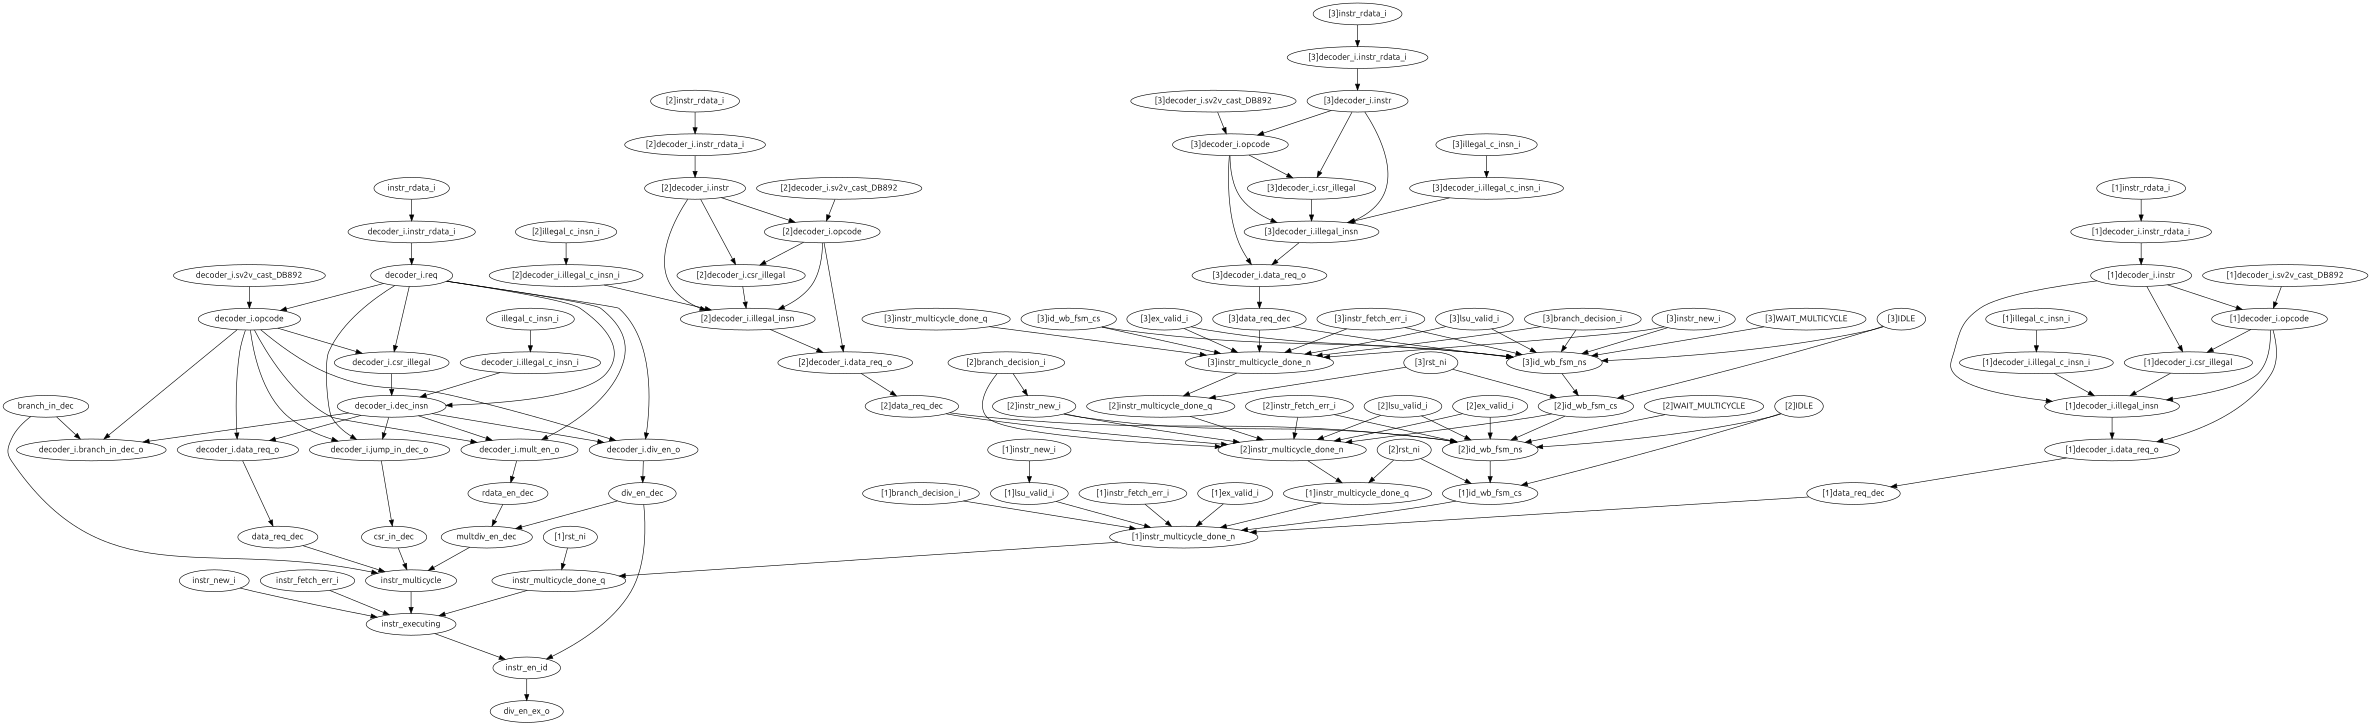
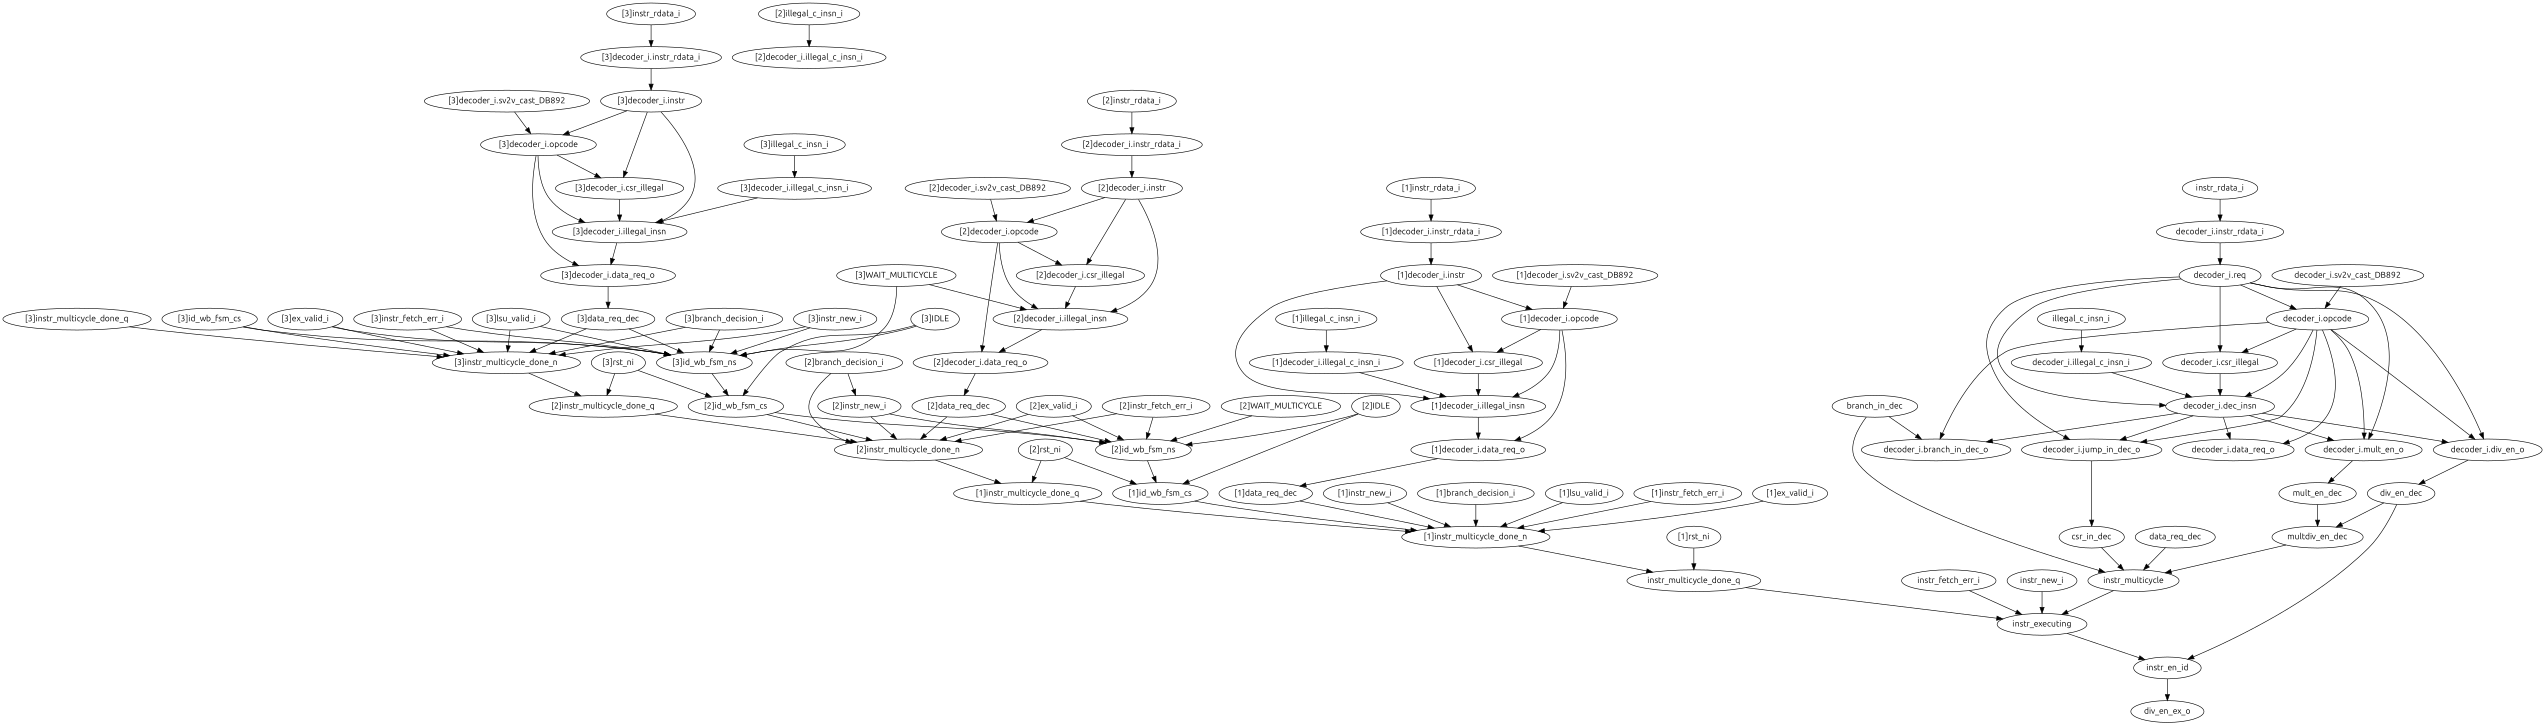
edge "[2]decoder_i.illegal_c_insn_i" -> "[2]decoder_i.illegal_insn": now "[3]WAIT_MULTICYCLE" -> "[2]decoder_i.illegal_insn"
edge "decoder_i.opcode" -> "decoder_i.dec_insn": added
node "[2]lsu_valid_i": removed
edge "[1]instr_new_i" -> "[1]lsu_valid_i": now "[1]instr_new_i" -> "[1]instr_multicycle_done_n"
edge "decoder_i.data_req_o" -> "data_req_dec": removed
node "rdata_en_dec": label "rdata_en_dec" -> "mult_en_dec"
